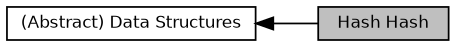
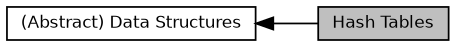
node "Hash Hash": label "Hash Hash" -> "Hash Tables"
